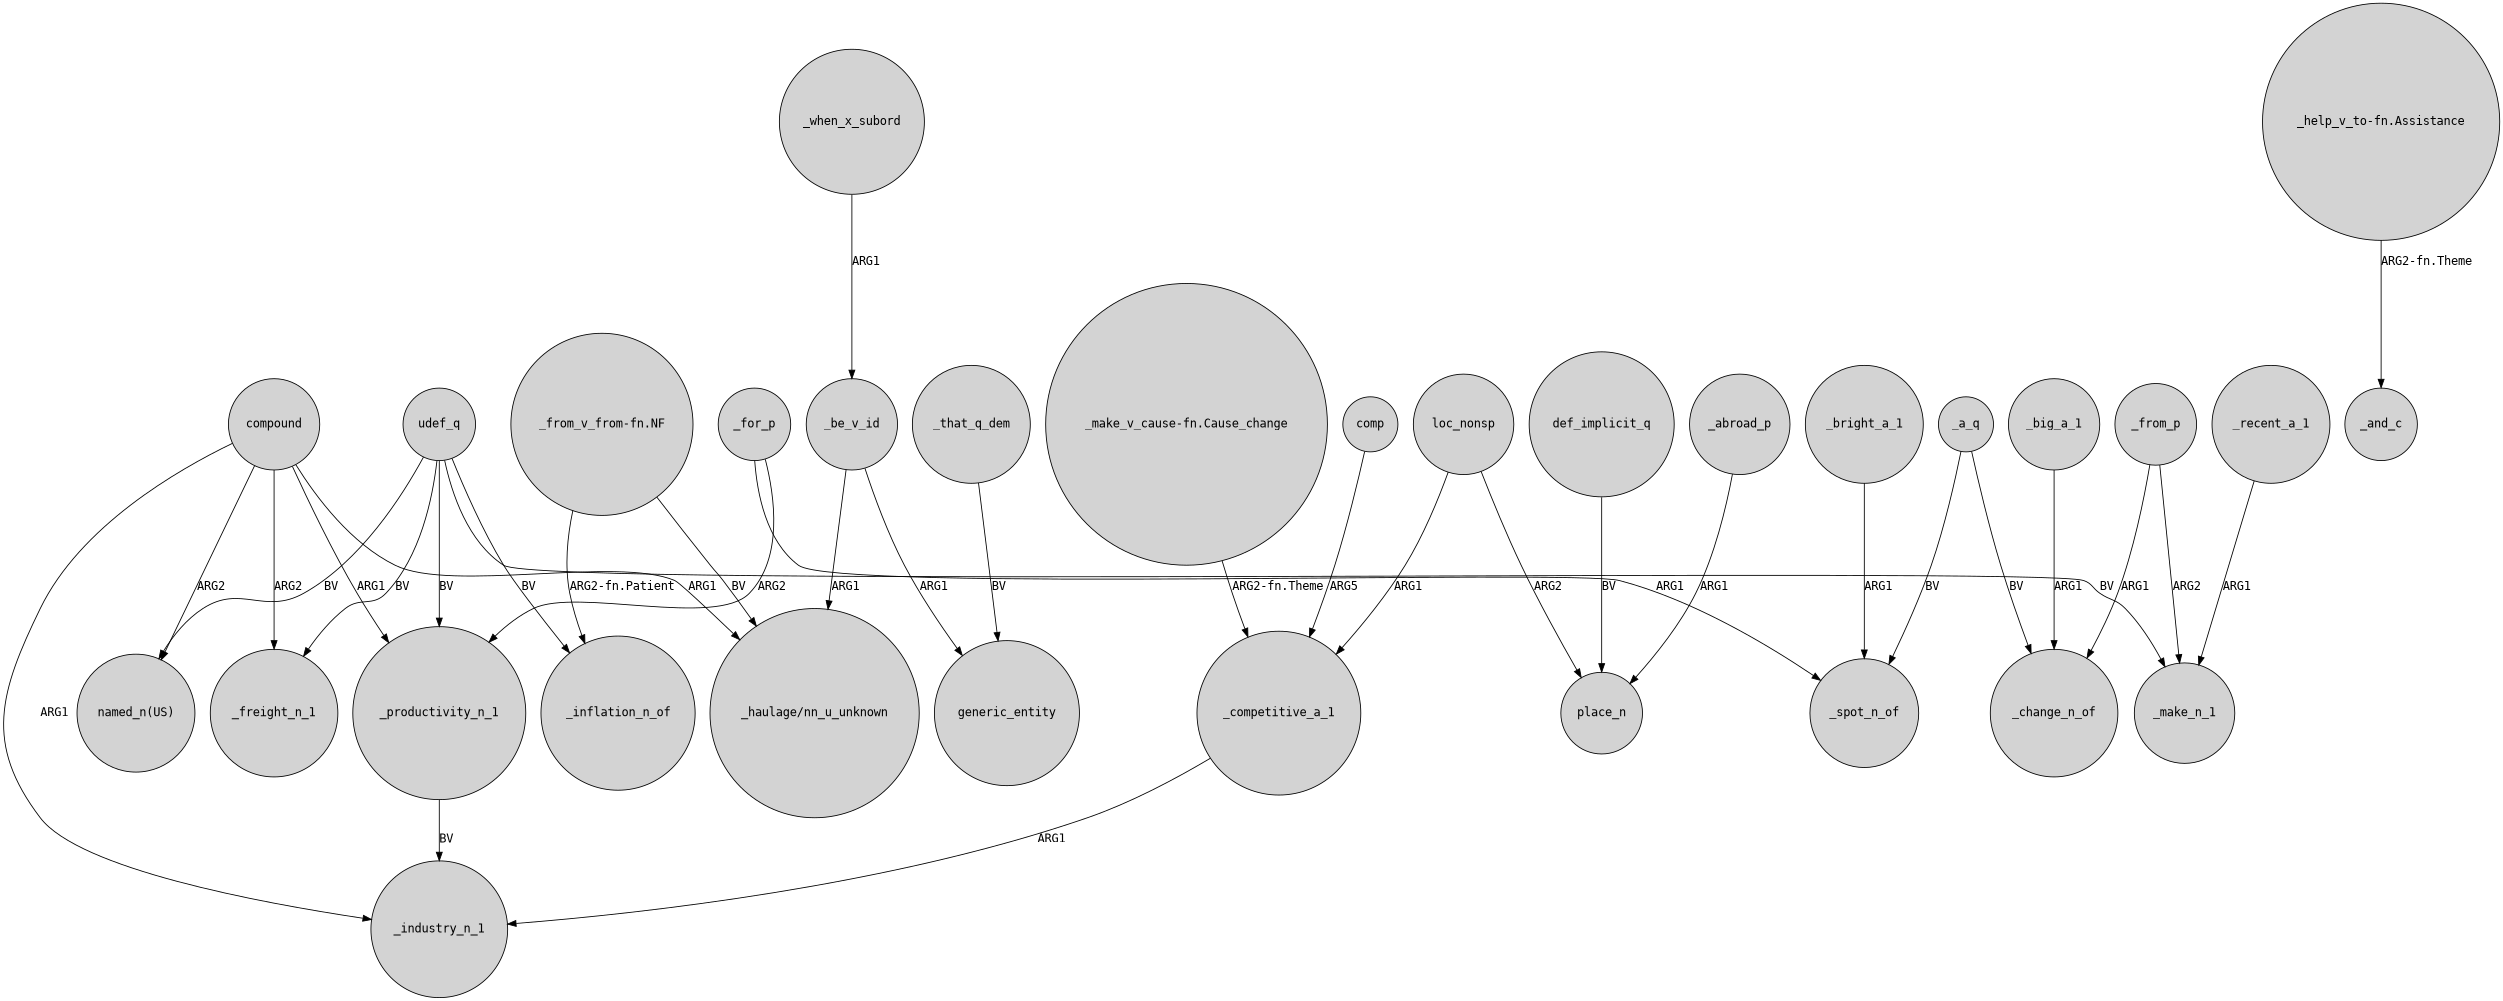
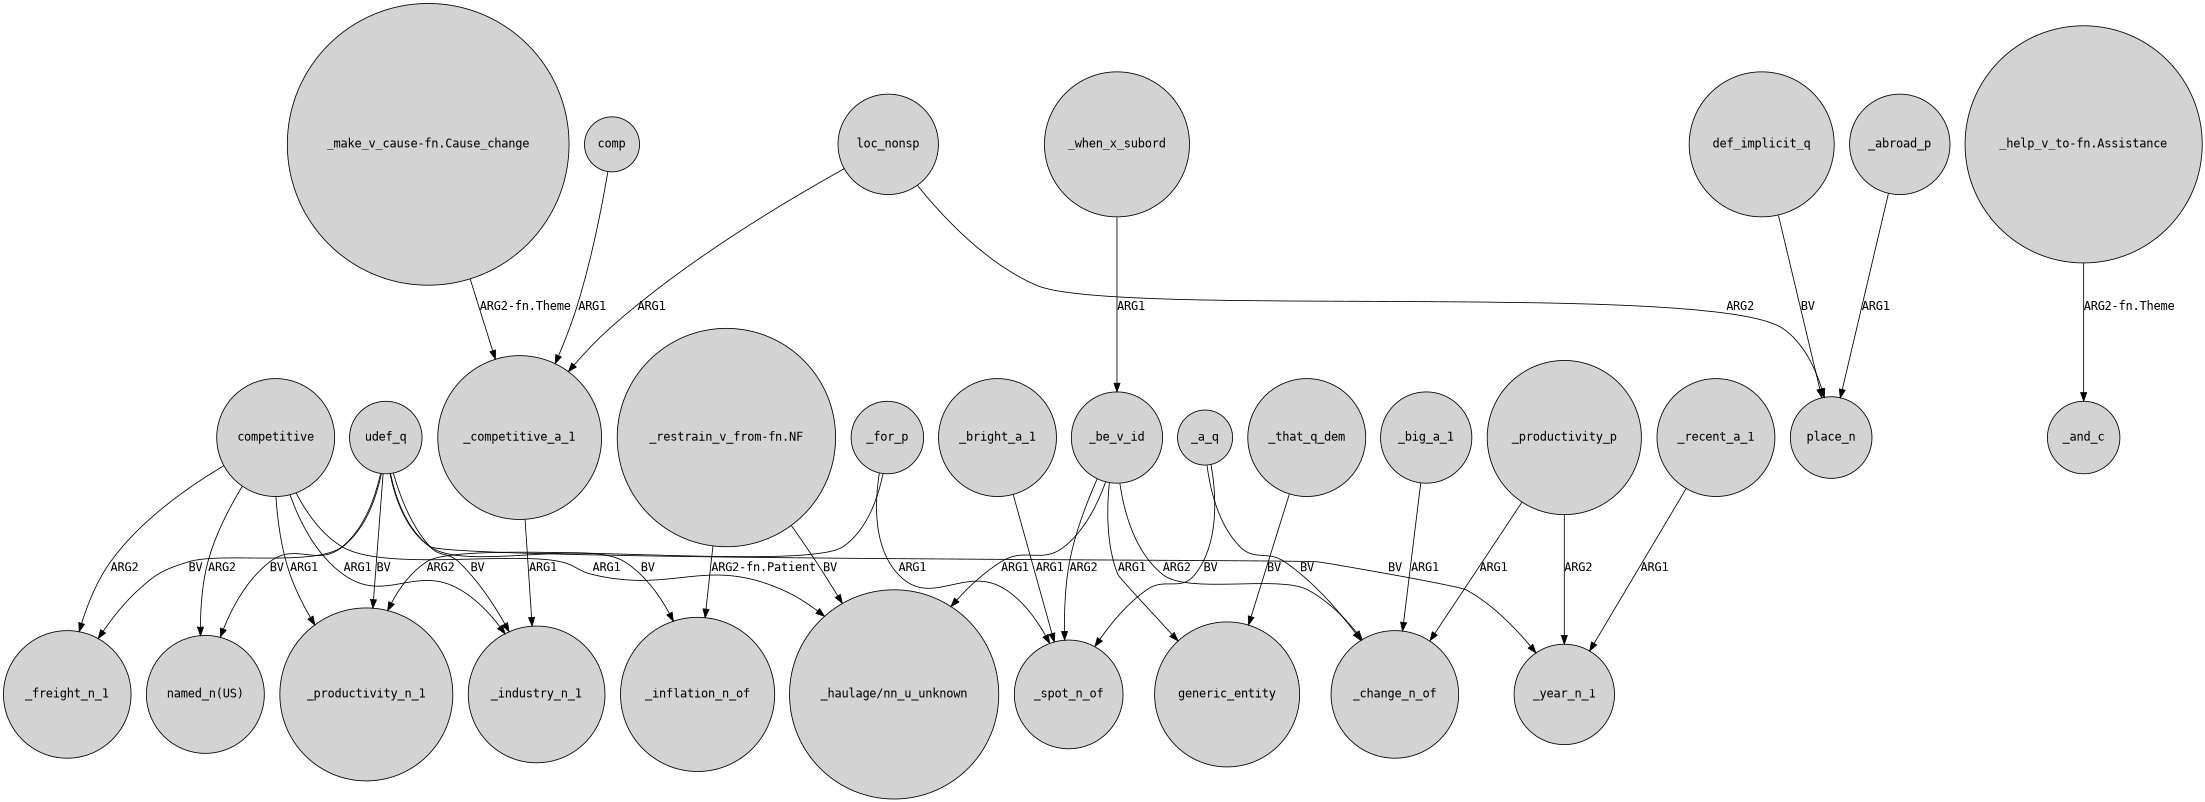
node "compound": label "compound" -> "competitive"
node "_from_v_from-fn.NF": label "_from_v_from-fn.NF" -> "_restrain_v_from-fn.NF"
node "_from_p": label "_from_p" -> "_productivity_p"
edge "_be_v_id" -> "_spot_n_of": added, label "ARG2"
edge "_be_v_id" -> "_change_n_of": added, label "ARG2"
edge "comp" -> "_competitive_a_1": label "ARG5" -> "ARG1"
node "_make_n_1": label "_make_n_1" -> "_year_n_1"
edge "_productivity_n_1" -> "_industry_n_1": now "udef_q" -> "_industry_n_1"
